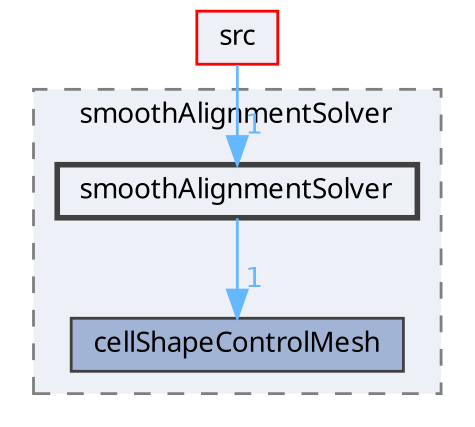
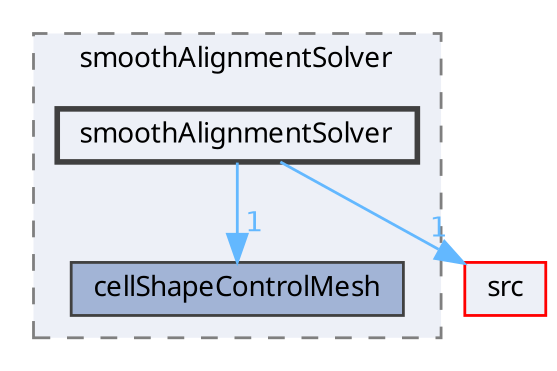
edge "src" -> "smoothAlignmentSolver": reversed
